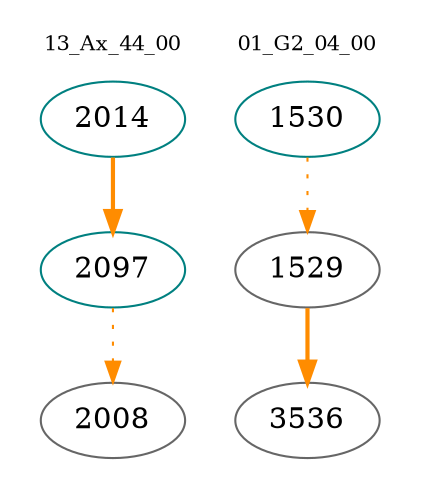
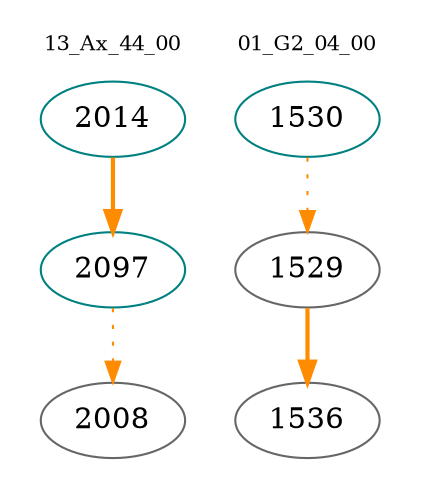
node "3536": label "3536" -> "1536"
